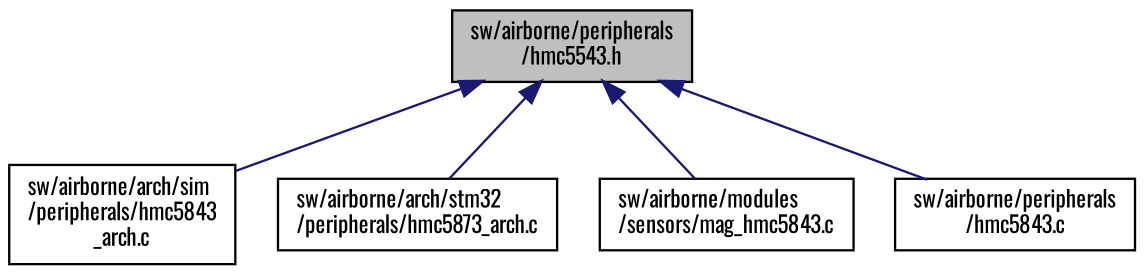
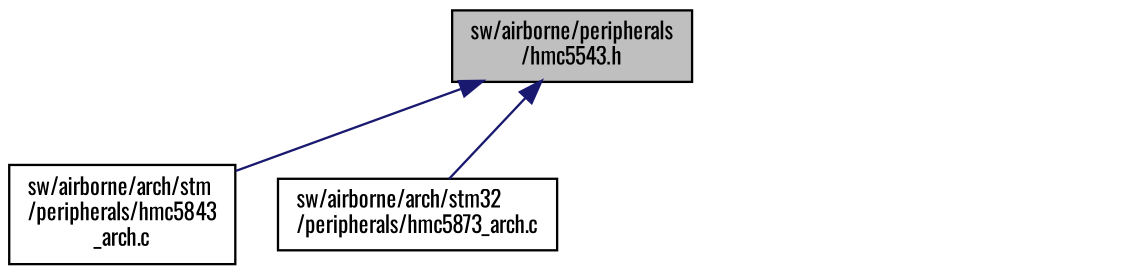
node "sw/airborne/arch/sim /peripherals/hmc5843 _arch.c": label "sw/airborne/arch/sim /peripherals/hmc5843 _arch.c" -> "sw/airborne/arch/stm /peripherals/hmc5843 _arch.c"
node "sw/airborne/modules /sensors/mag_hmc5843.c": removed
node "sw/airborne/peripherals /hmc5843.c": removed
